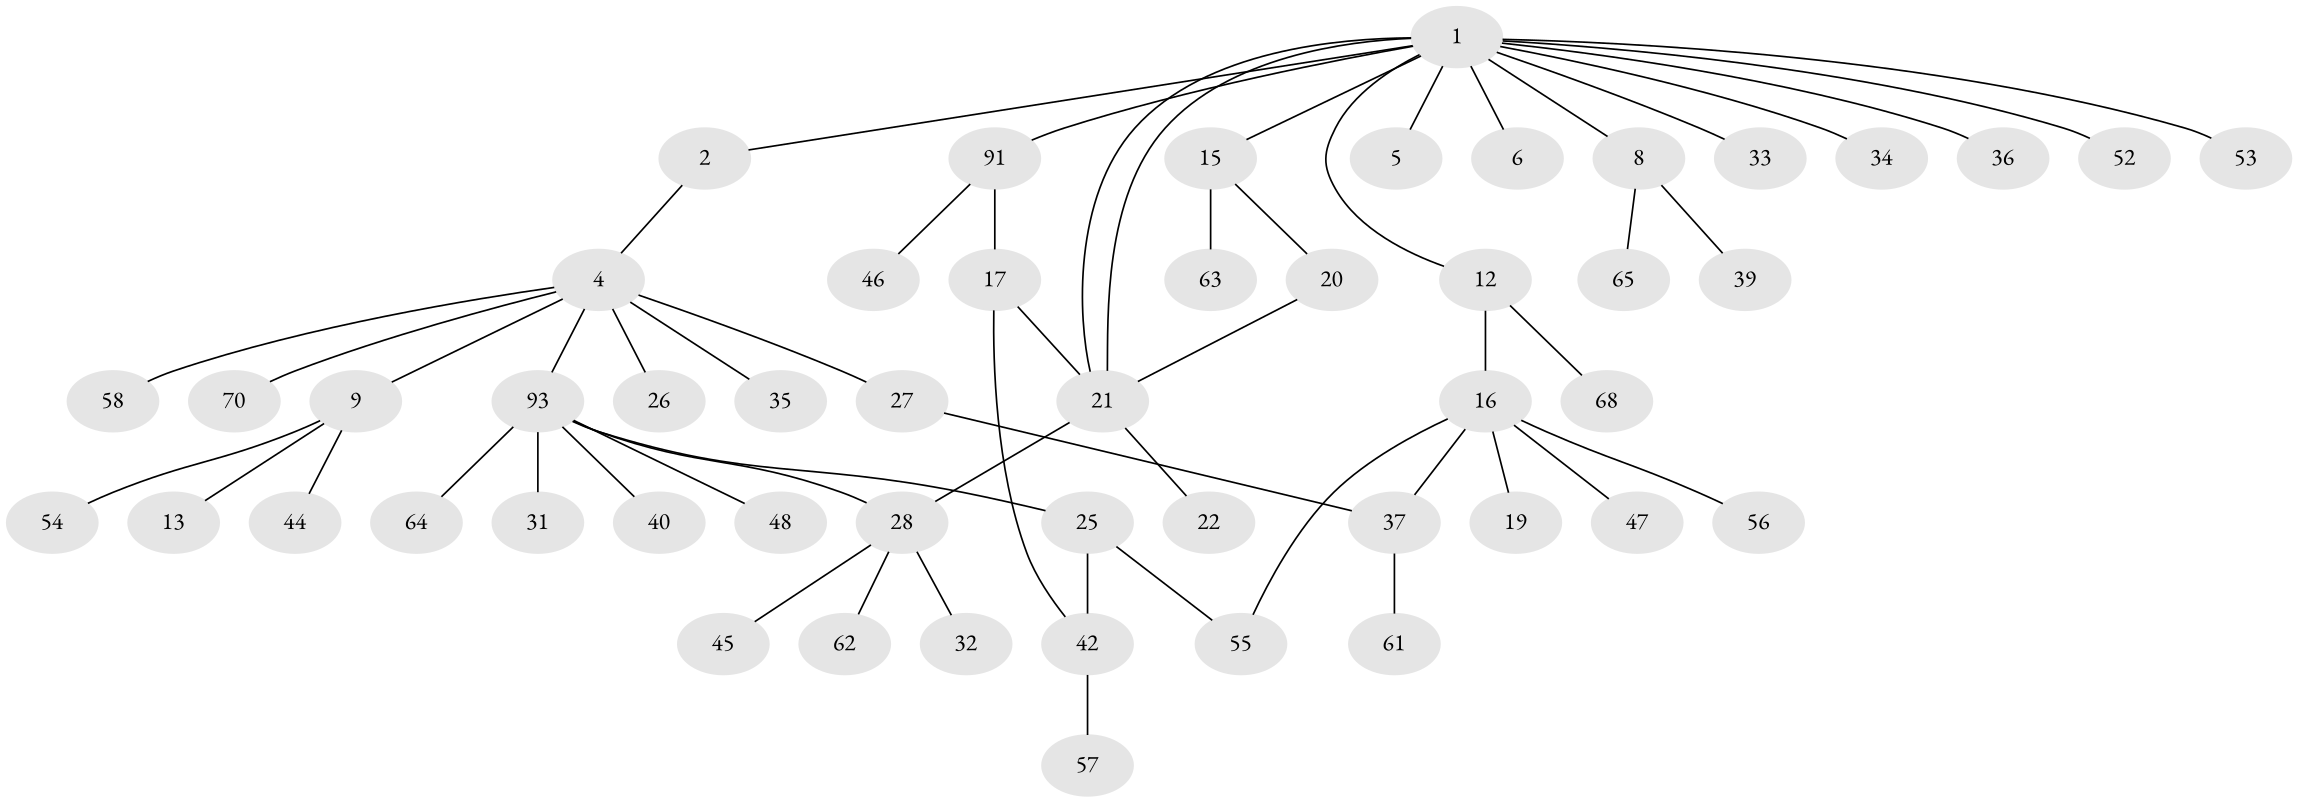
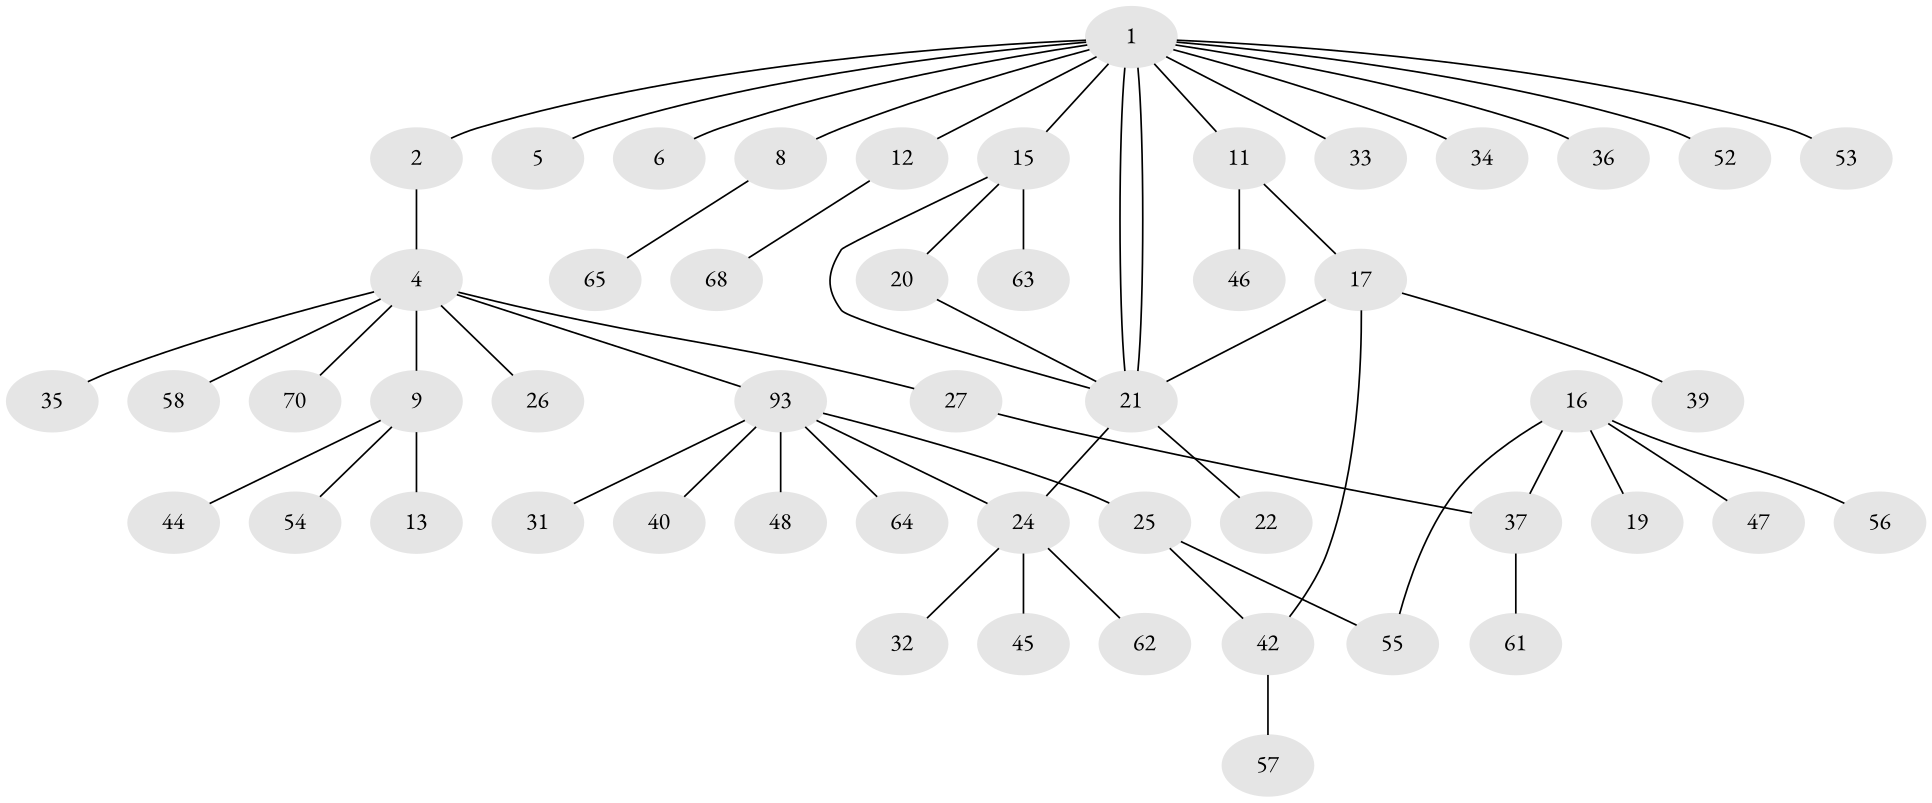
node "91": label "91" -> "11"
edge "8" -- "39": now "17" -- "39"
edge "15" -- "21": added
edge "12" -- "16": removed
node "28": label "28" -> "24"
